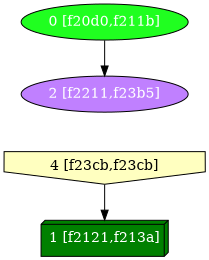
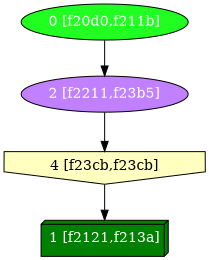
edge "2 [f2211,f23b5]" -> "4 [f23cb,f23cb]": added
